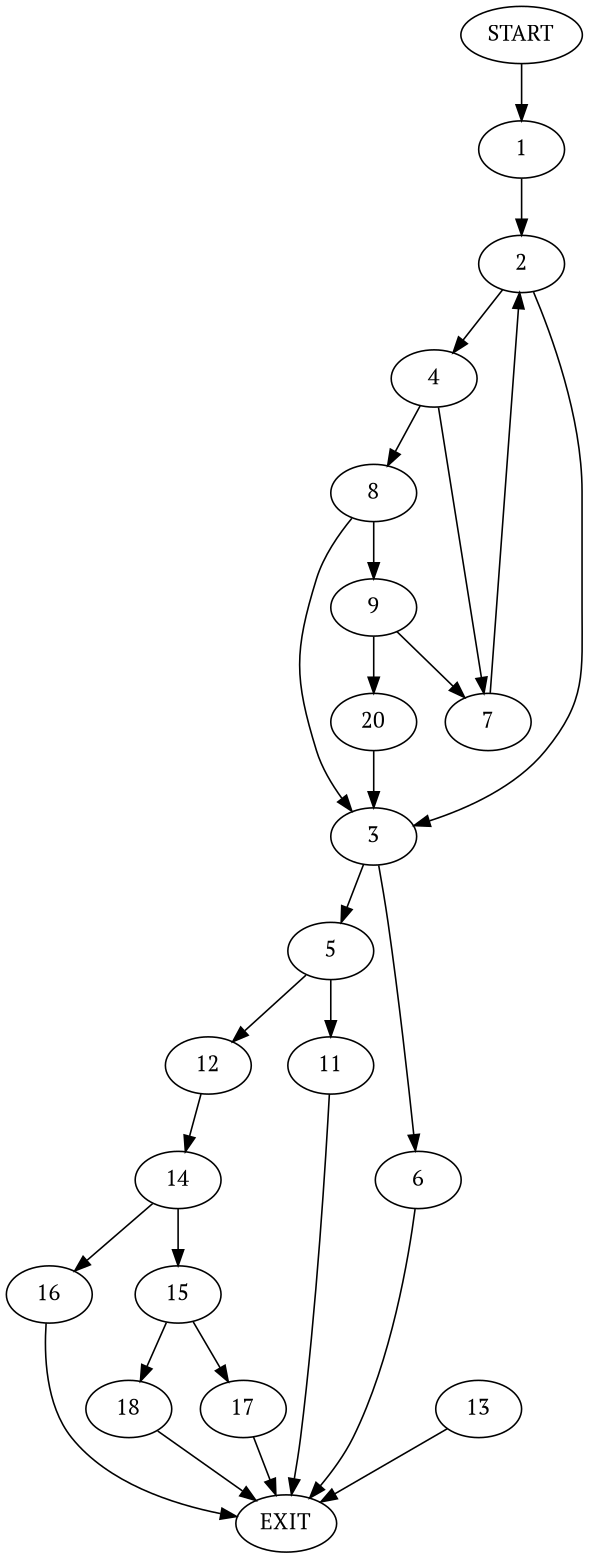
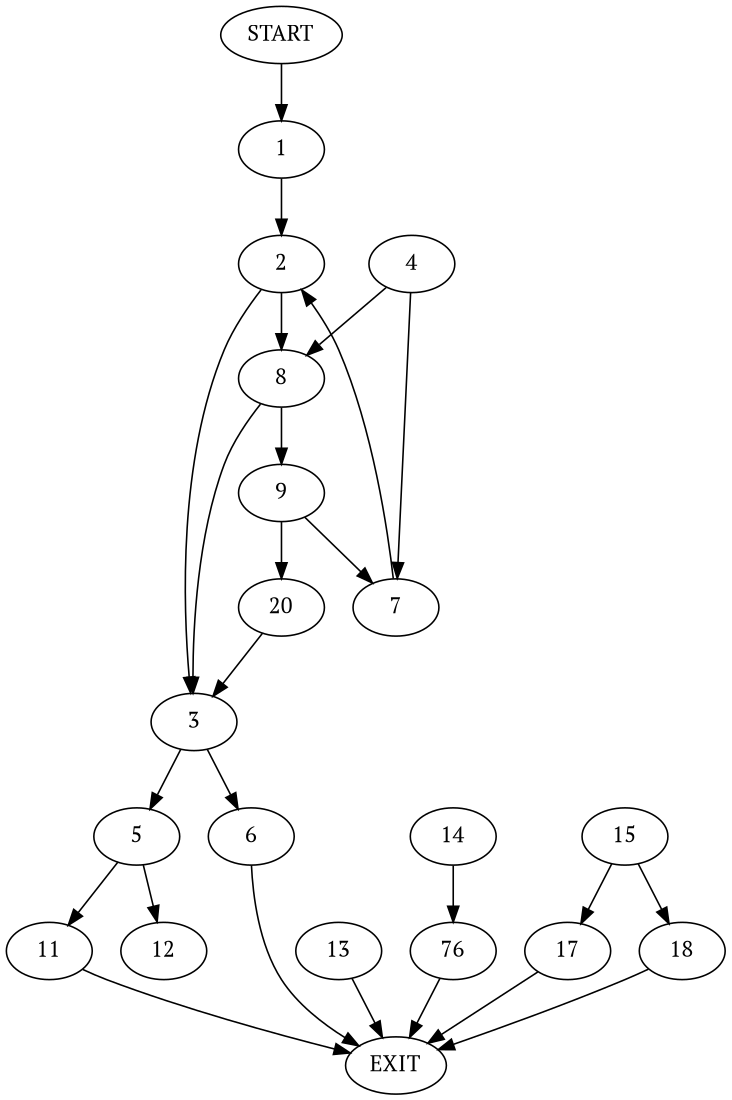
edge "2" -> "4": now "2" -> "8"
edge "12" -> "14": removed
edge "14" -> "15": removed
node "16": label "16" -> "76"
